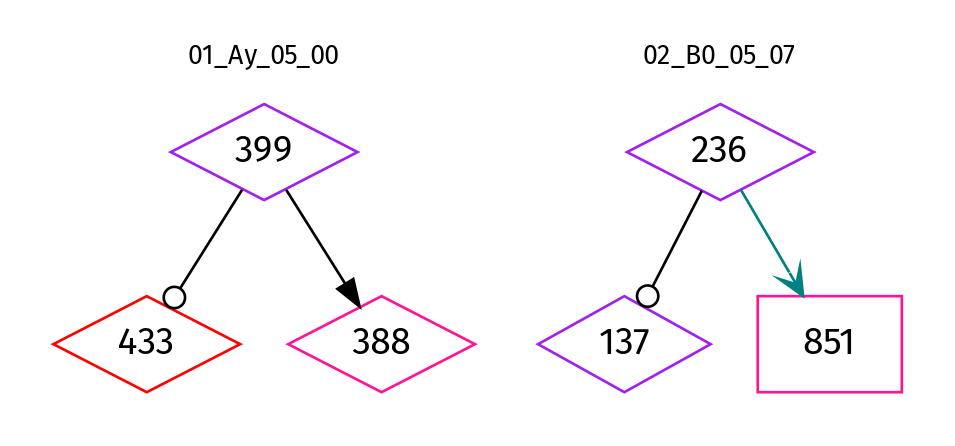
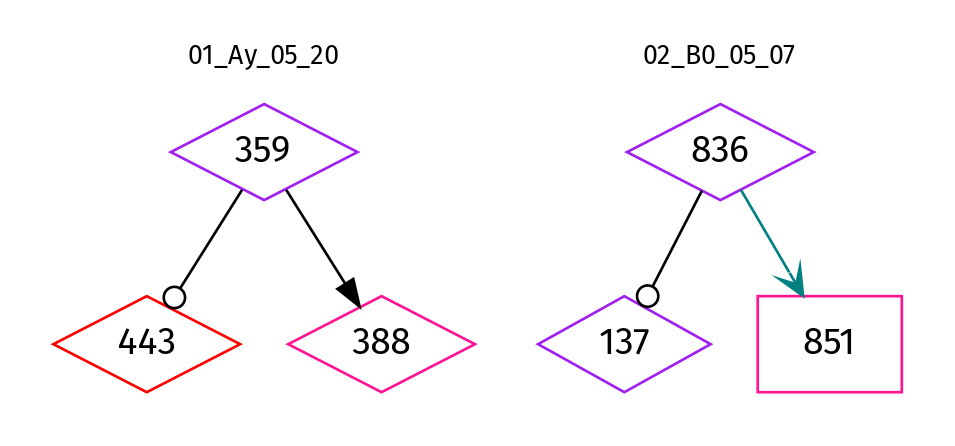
cluster "01_Ay_05_00": label "01_Ay_05_00" -> "01_Ay_05_20"
node "399": label "399" -> "359"
node "236": label "236" -> "836"
node "433": label "433" -> "443"
